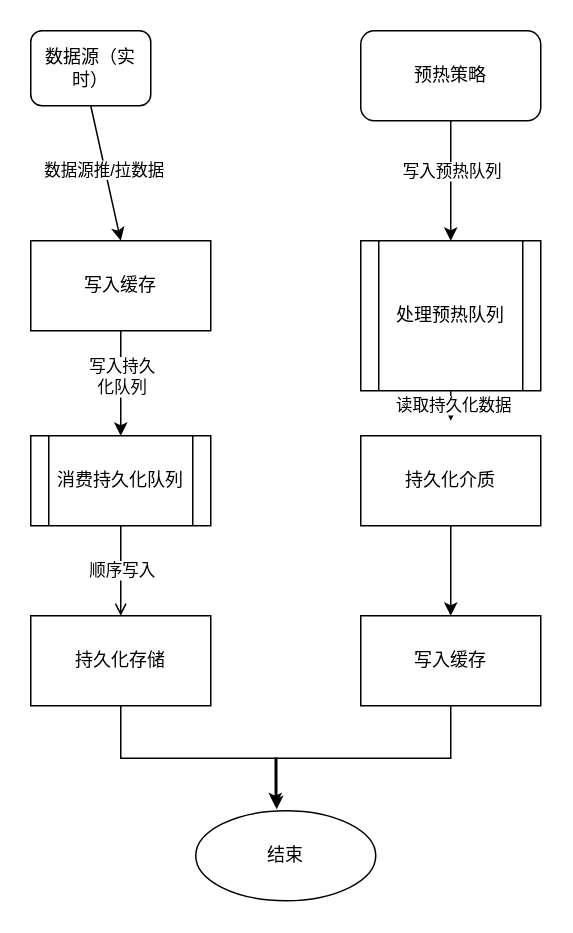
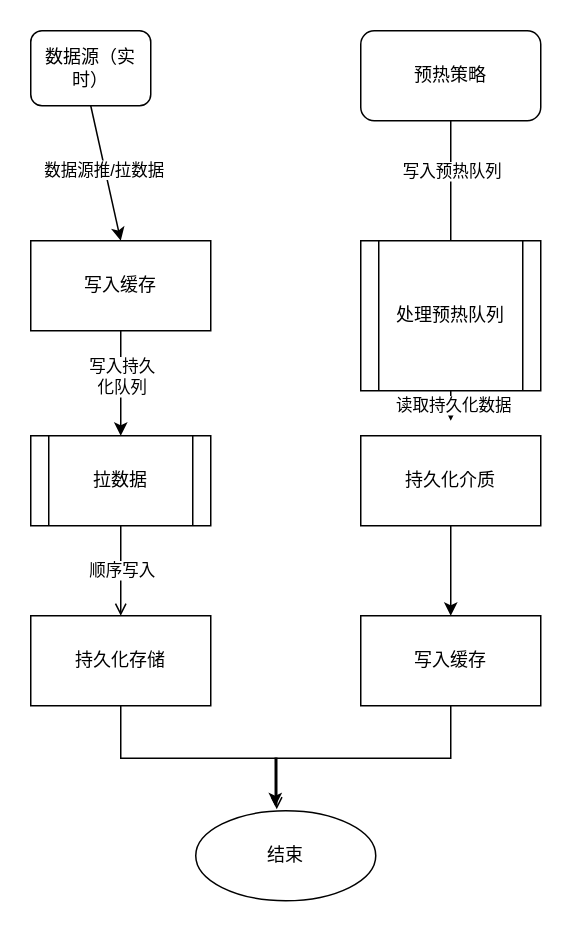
edge "预热策略" -> "处理预热队列": arrowhead classic -> none
node "消费持久化队列": label "消费持久化队列" -> "拉数据"
edge "持久化存储" -> "结束": arrowhead classic -> open
